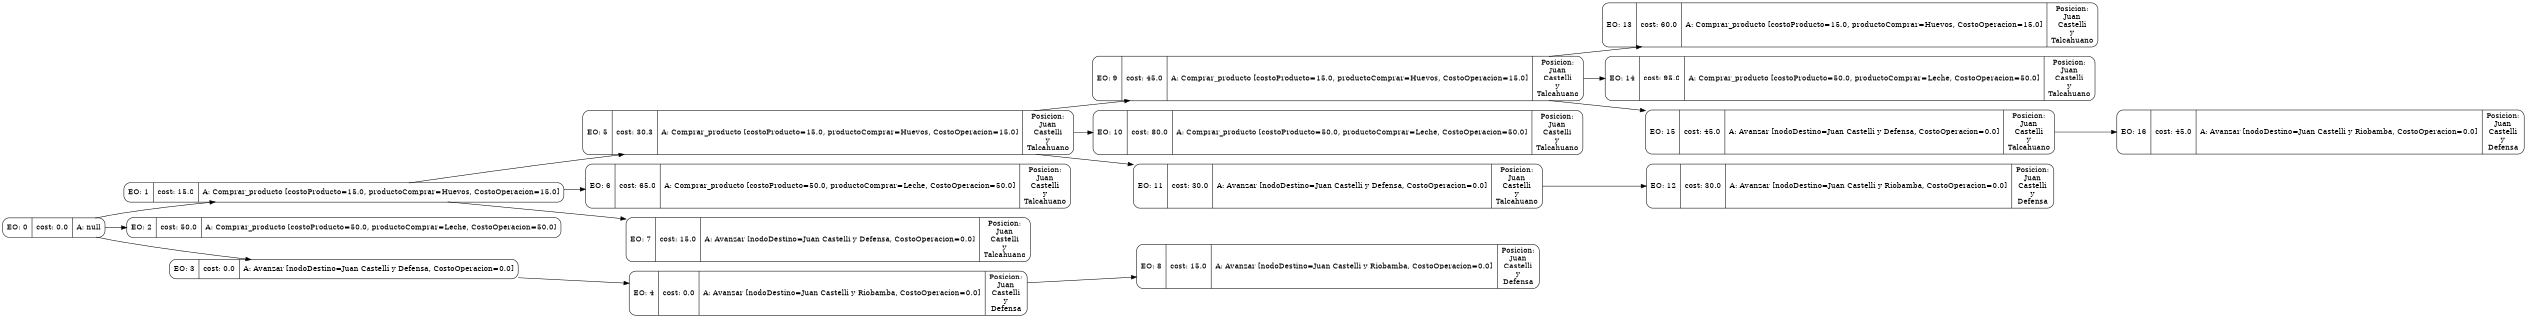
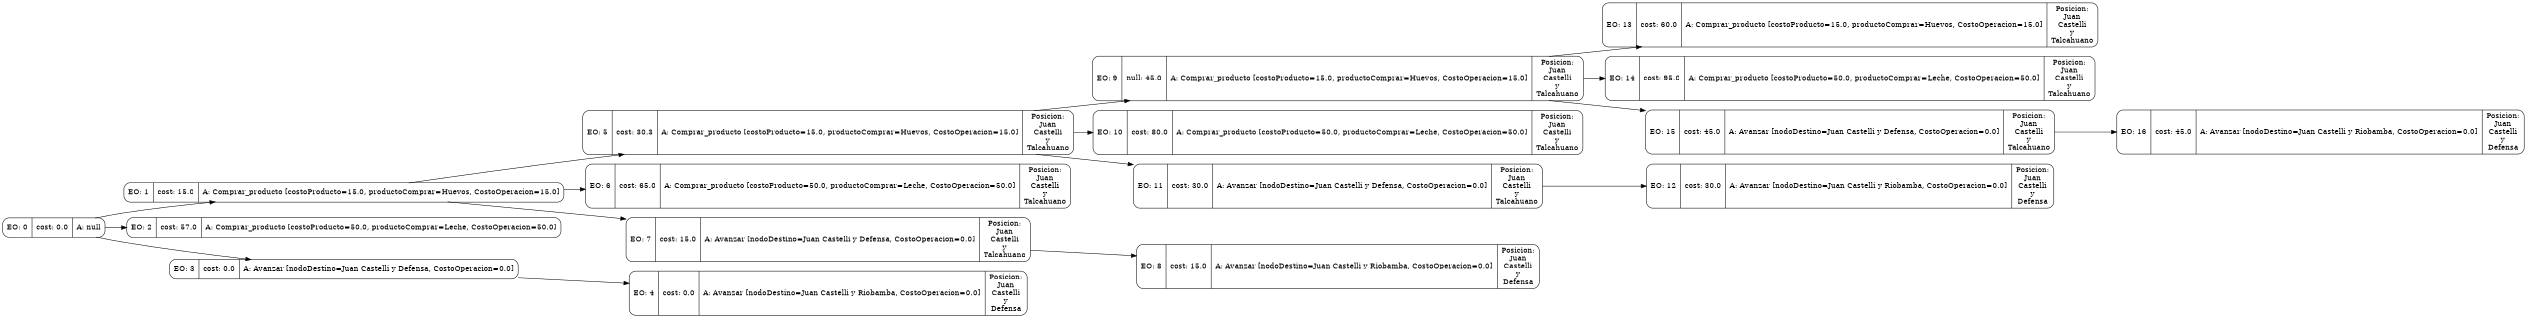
node "EO: 9": text "cost: 45.0" -> "null: 45.0"
node "EO: 2": text "cost: 50.0" -> "cost: 57.0"
edge "EO: 4" -> "EO: 8": now "EO: 7" -> "EO: 8"
